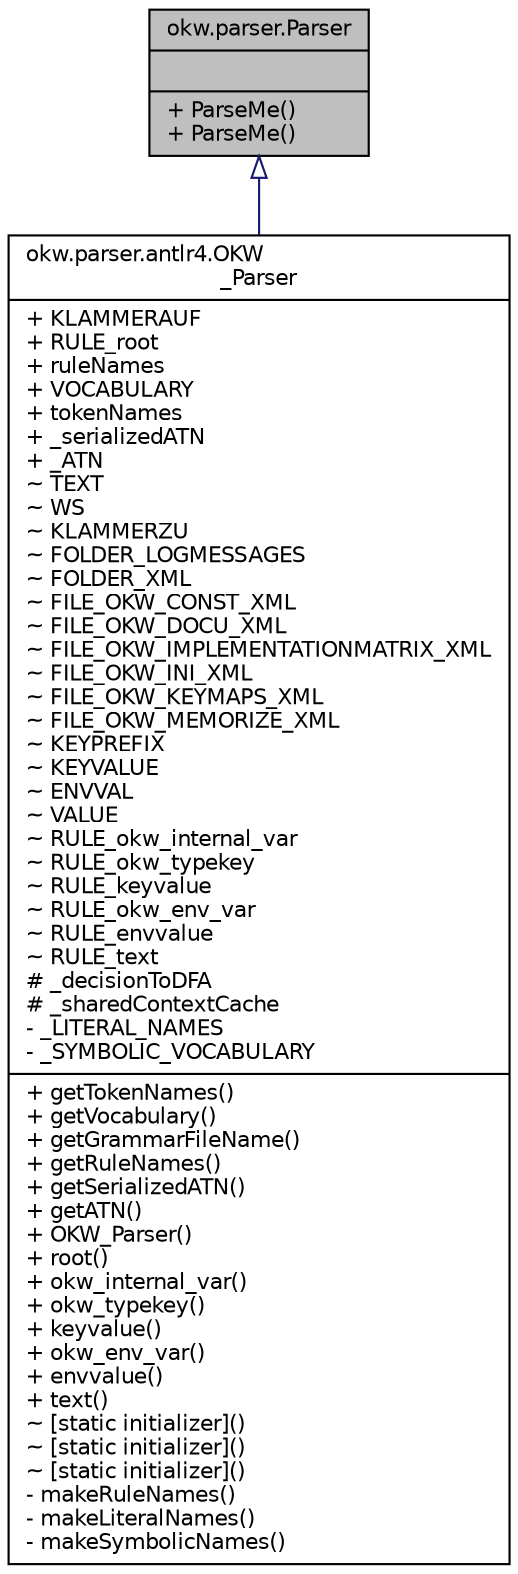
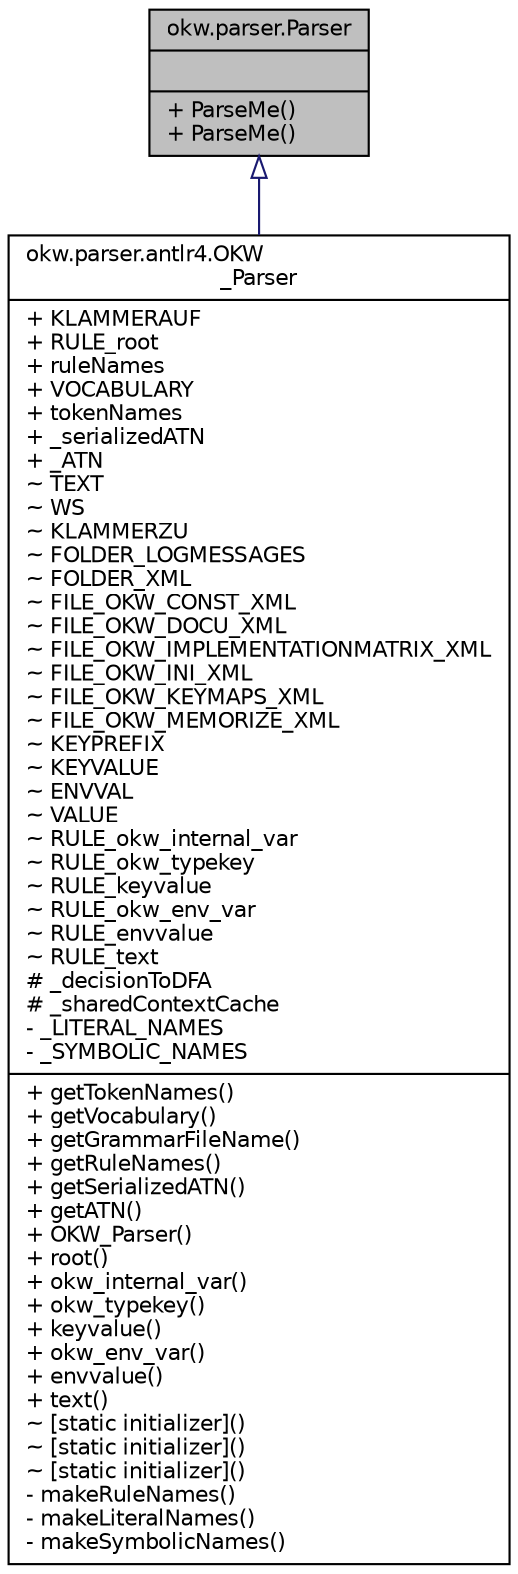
node "okw.parser.antlr4.OKW": text "- _SYMBOLIC_VOCABULARY" -> "- _SYMBOLIC_NAMES"
